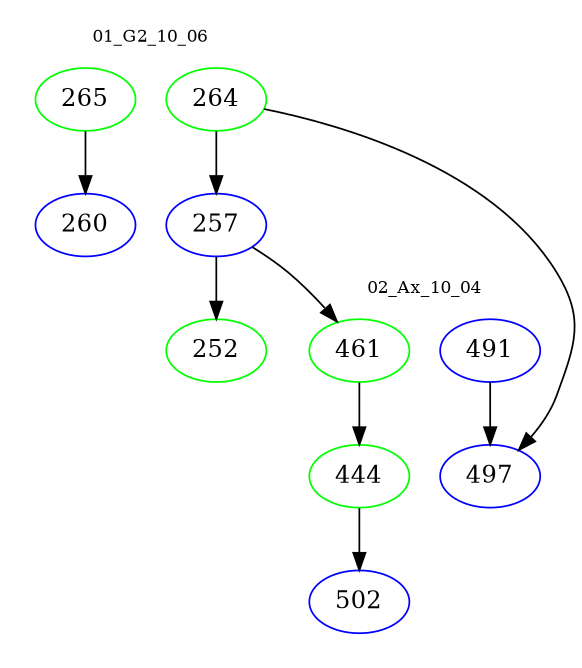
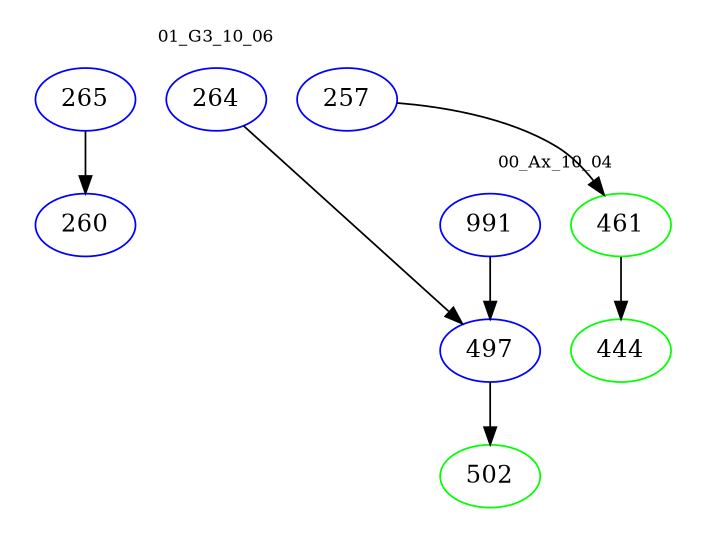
cluster "01_G2_10_06": label "01_G2_10_06" -> "01_G3_10_06"
node "265": color green -> blue
node "264": color green -> blue
edge "264" -> "257": removed
cluster "02_Ax_10_04": label "02_Ax_10_04" -> "00_Ax_10_04"
node "252": removed
node "491": label "491" -> "991"
edge "444" -> "502": now "497" -> "502"
node "502": color blue -> green
